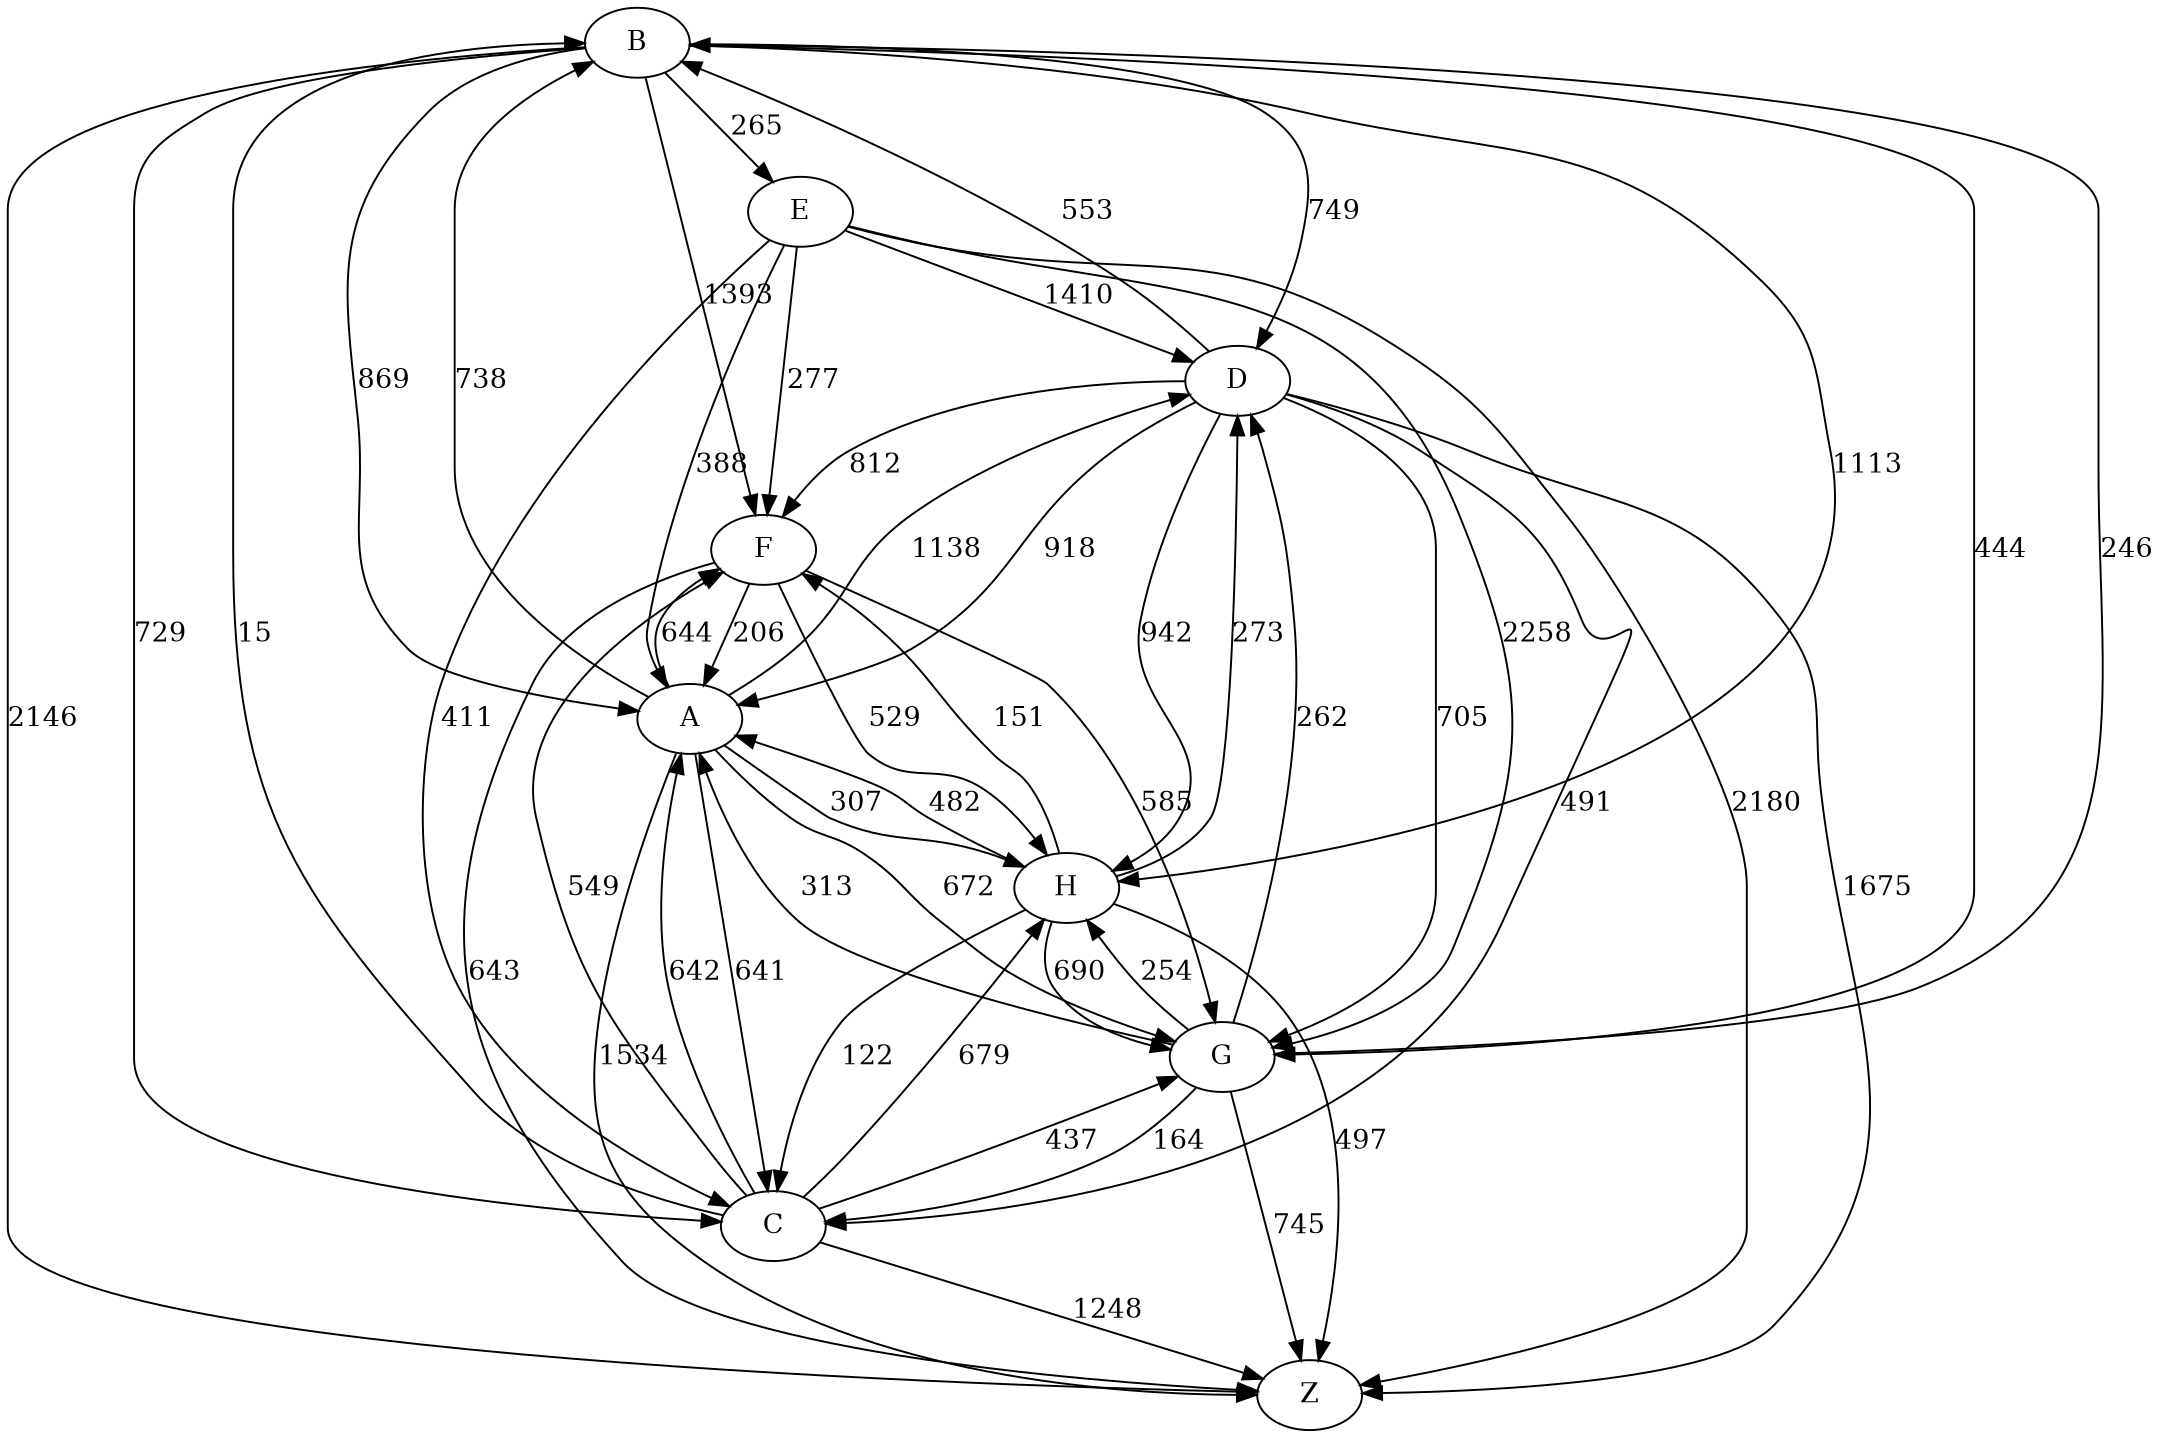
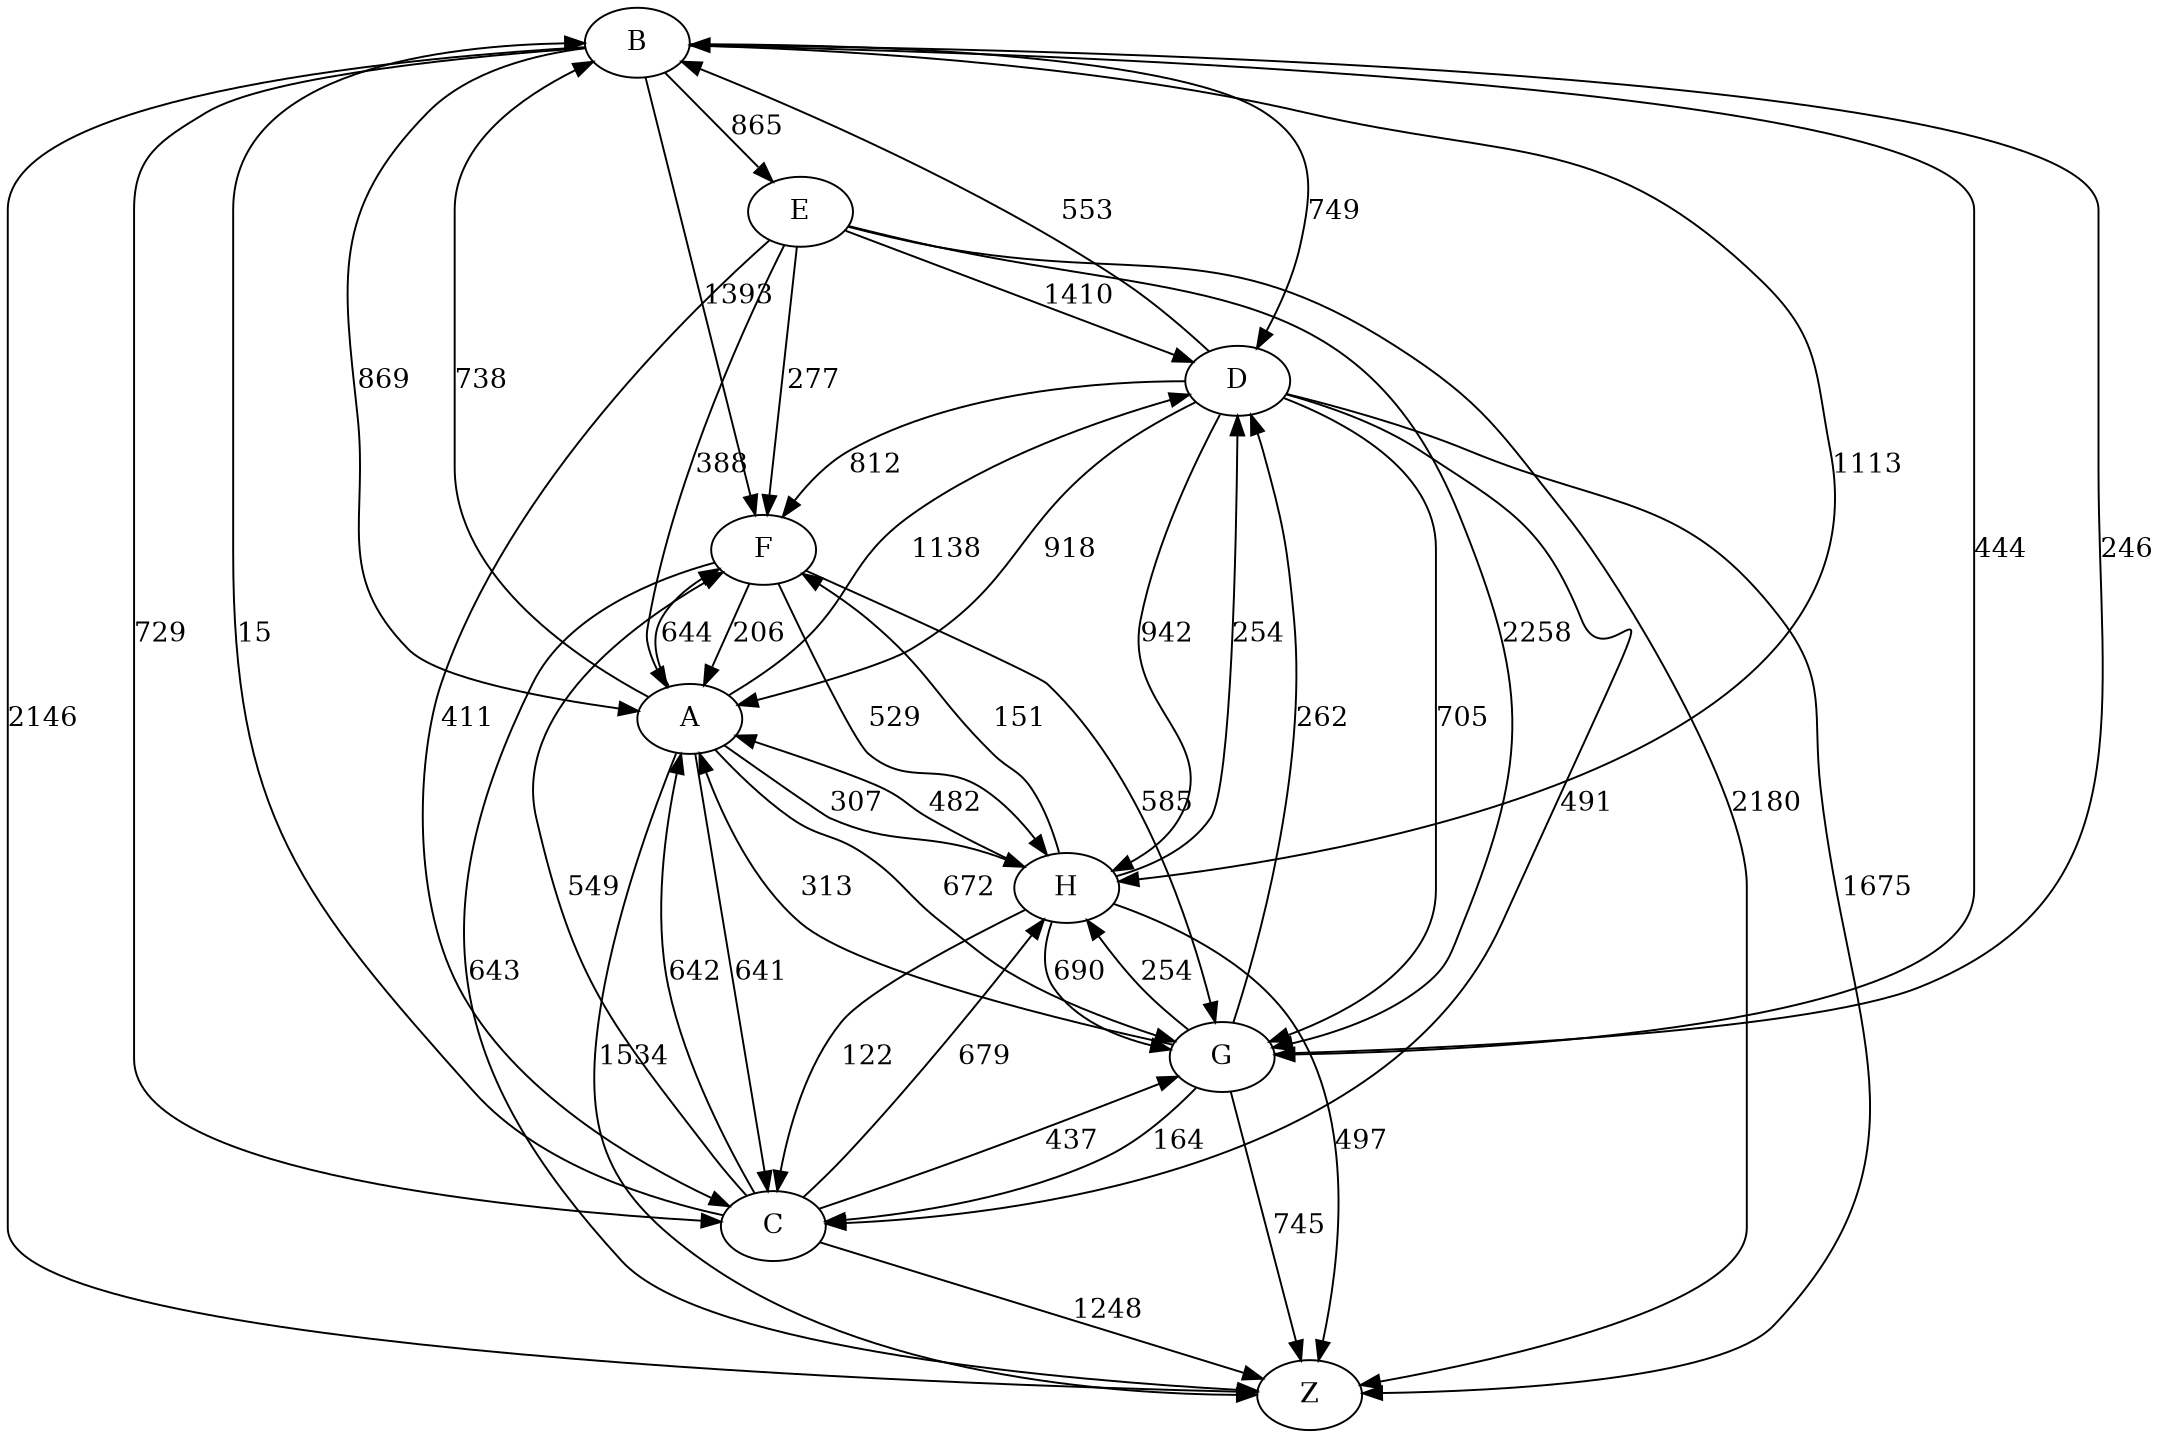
edge "B" -> "E": label "265" -> "865"
edge "H" -> "D": label "273" -> "254"
